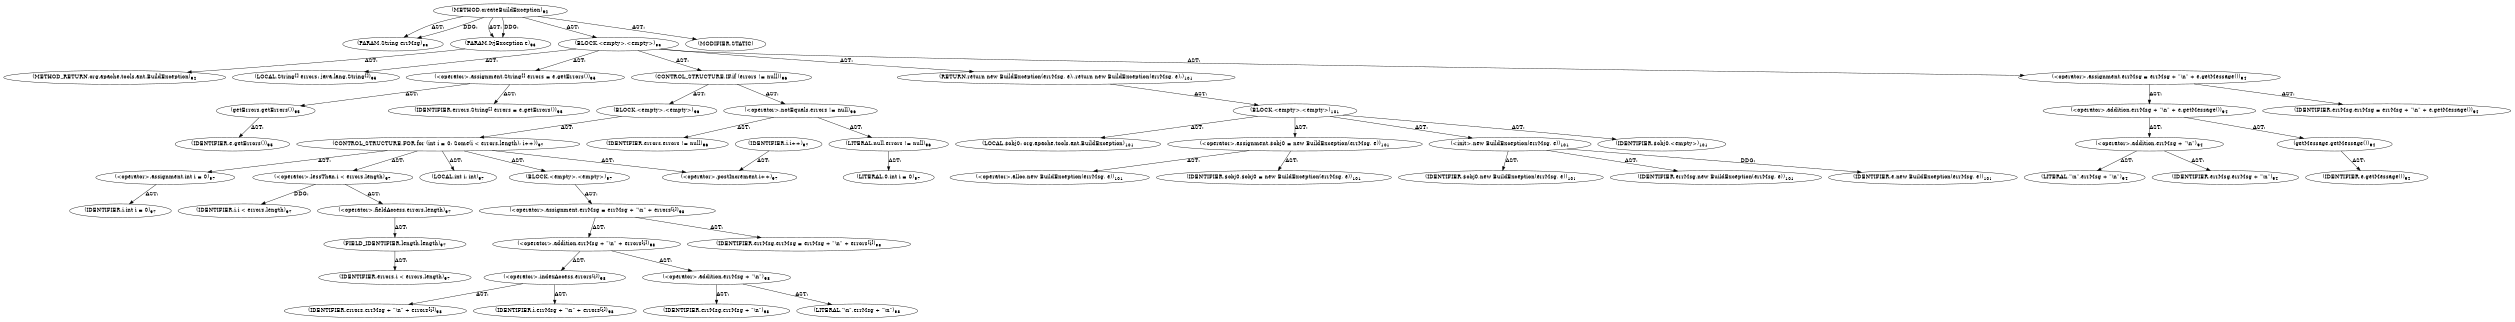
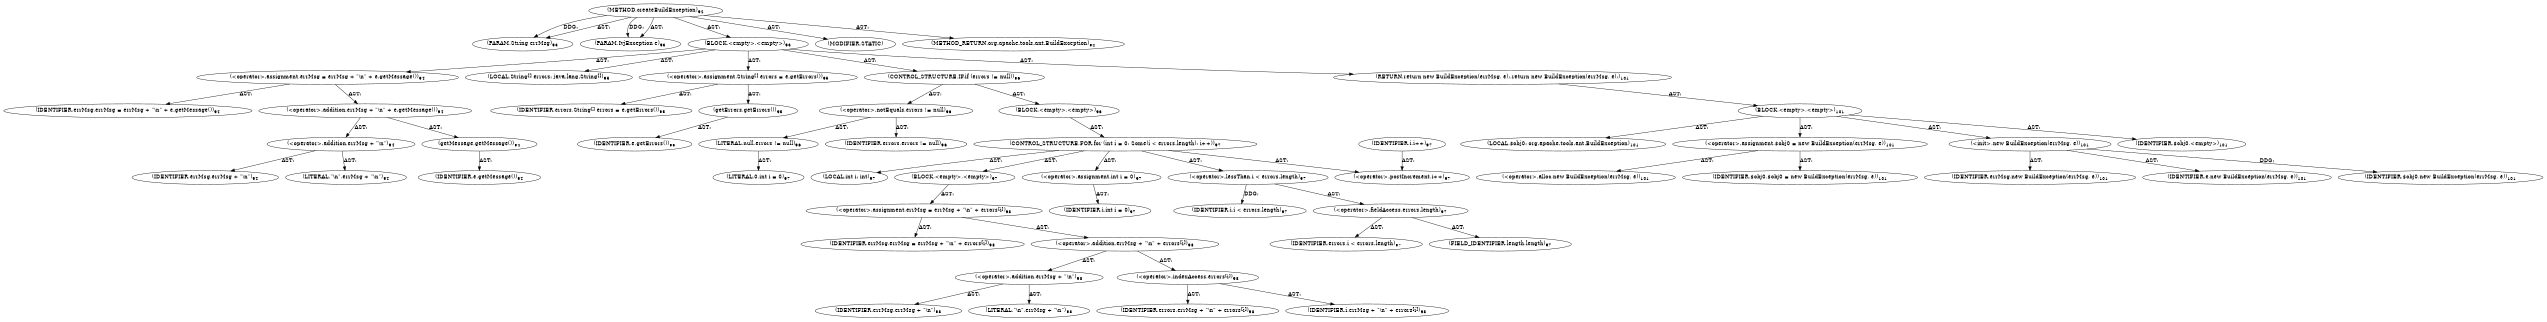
edge "(PARAM,IvjException e)" -> "(METHOD_RETURN,org.apache.tools.ant.BuildException)": now "(METHOD,createBuildException)" -> "(METHOD_RETURN,org.apache.tools.ant.BuildException)"
edge "(<init>,new BuildException(errMsg, e))" -> "(IDENTIFIER,$obj0,new BuildException(errMsg, e))": label "AST: " -> "DDG: "
edge "(<init>,new BuildException(errMsg, e))" -> "(IDENTIFIER,e,new BuildException(errMsg, e))": label "DDG: " -> "AST: "
edge "(FIELD_IDENTIFIER,length,length)" -> "(IDENTIFIER,errors,i < errors.length)": now "(<operator>.fieldAccess,errors.length)" -> "(IDENTIFIER,errors,i < errors.length)"
